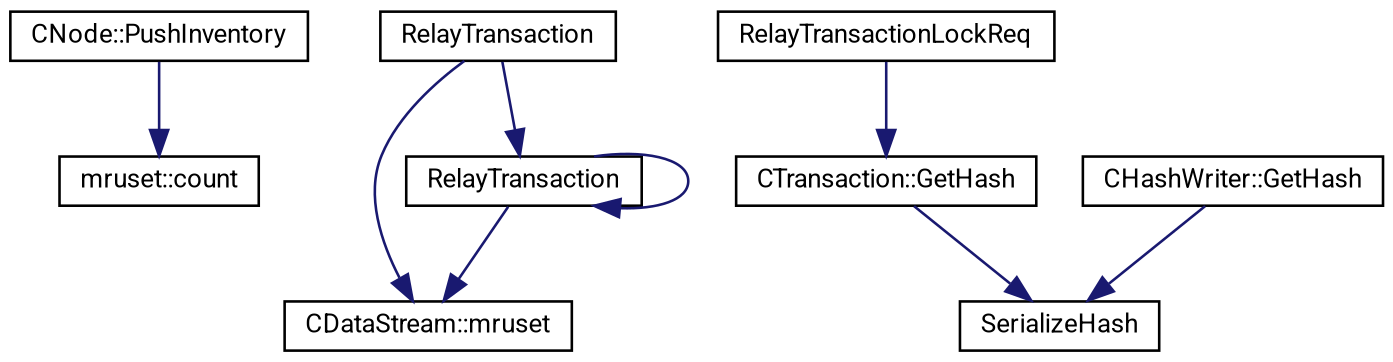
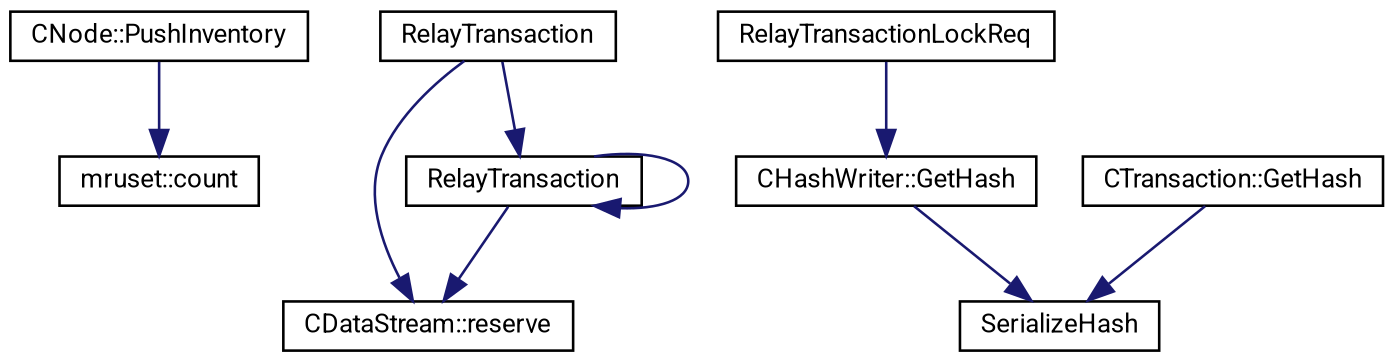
edge "RelayTransactionLockReq" -> "CTransaction::GetHash": now "RelayTransactionLockReq" -> "CHashWriter::GetHash"
node "CDataStream::mruset": label "CDataStream::mruset" -> "CDataStream::reserve"
